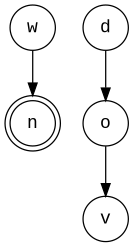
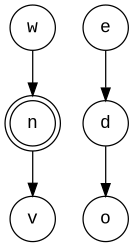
node "e": added
edge "o" -> "v": now "n" -> "v"
